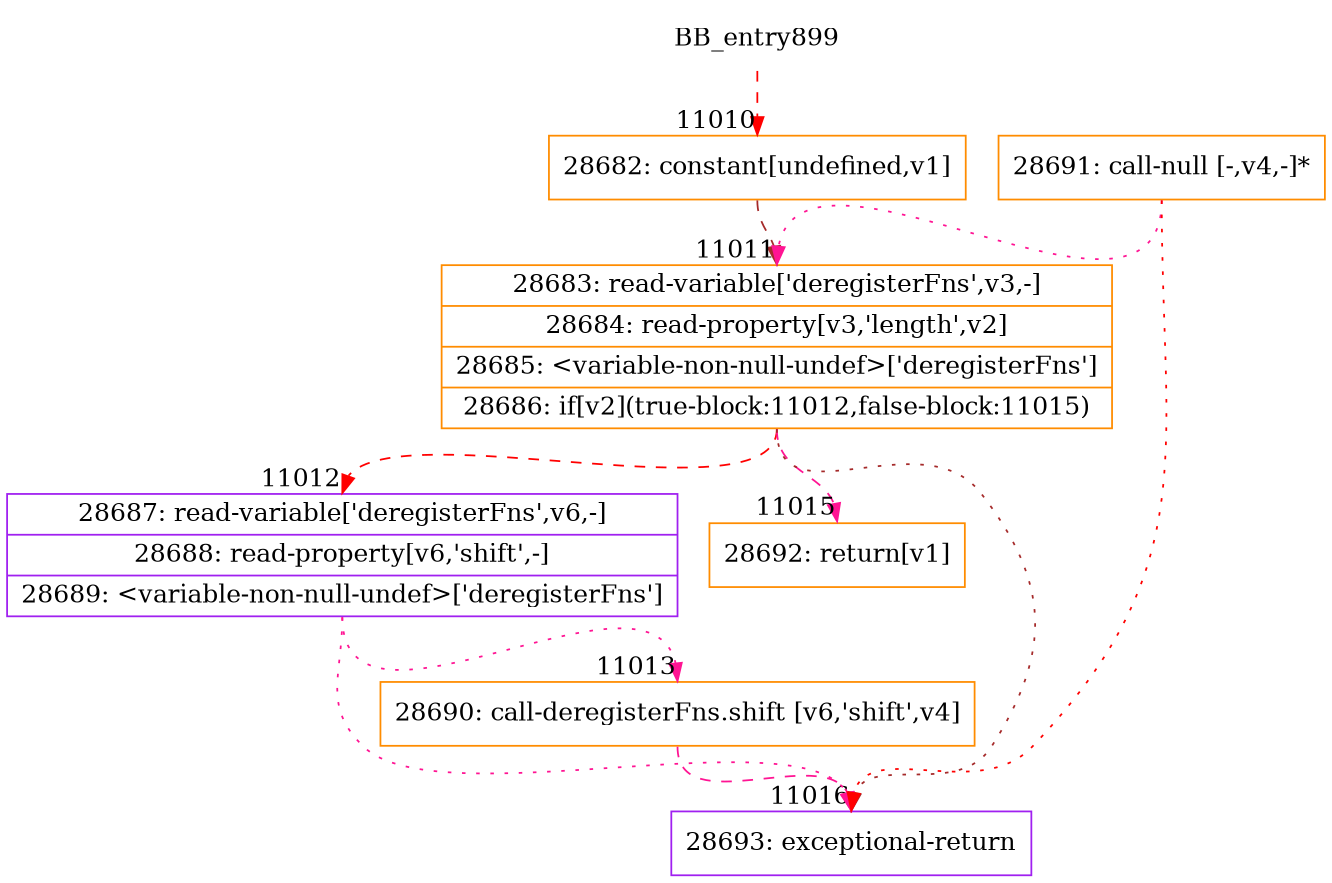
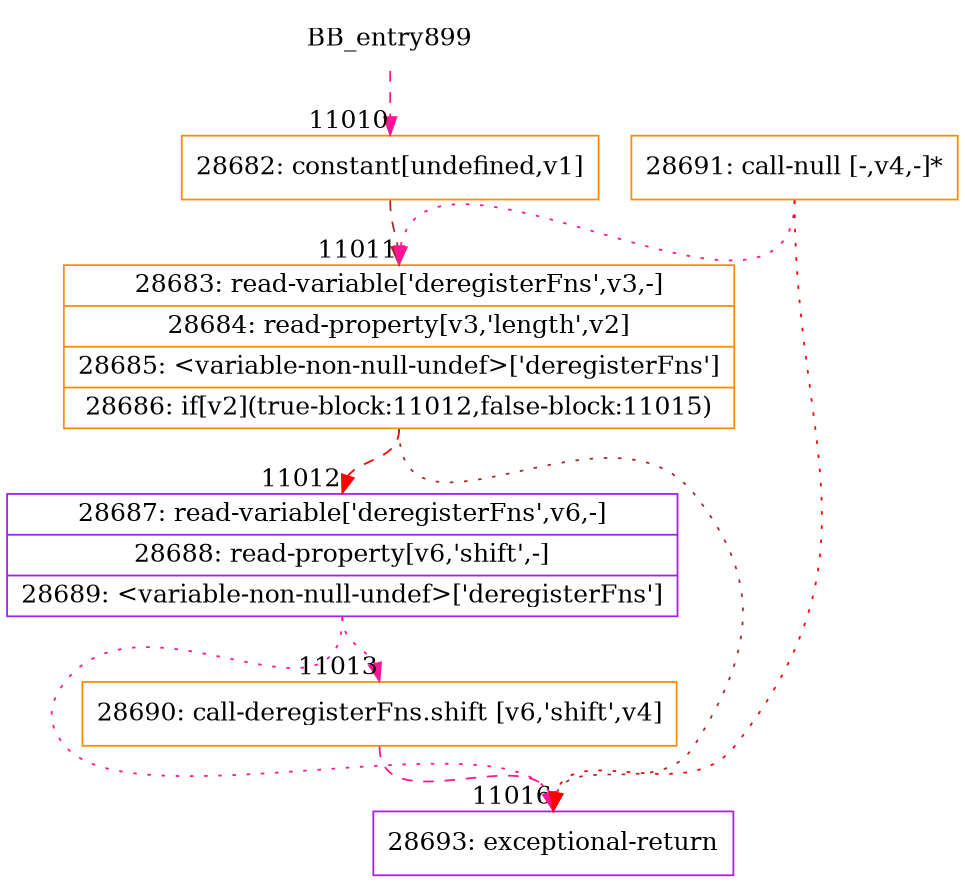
edge "BB_entry899" -> "28682: constant[undefined,v1]": color red -> deeppink
node "28692: return[v1]": removed
